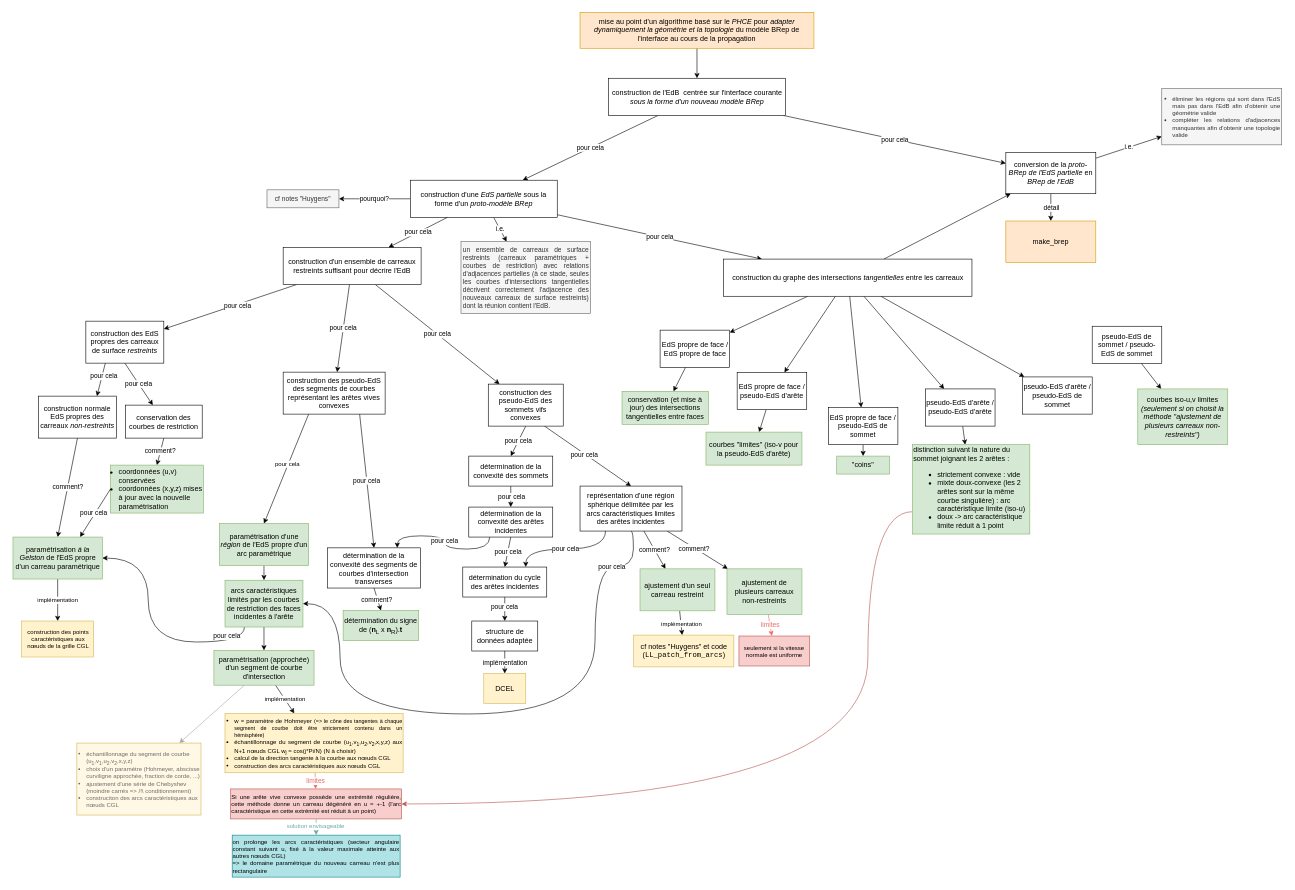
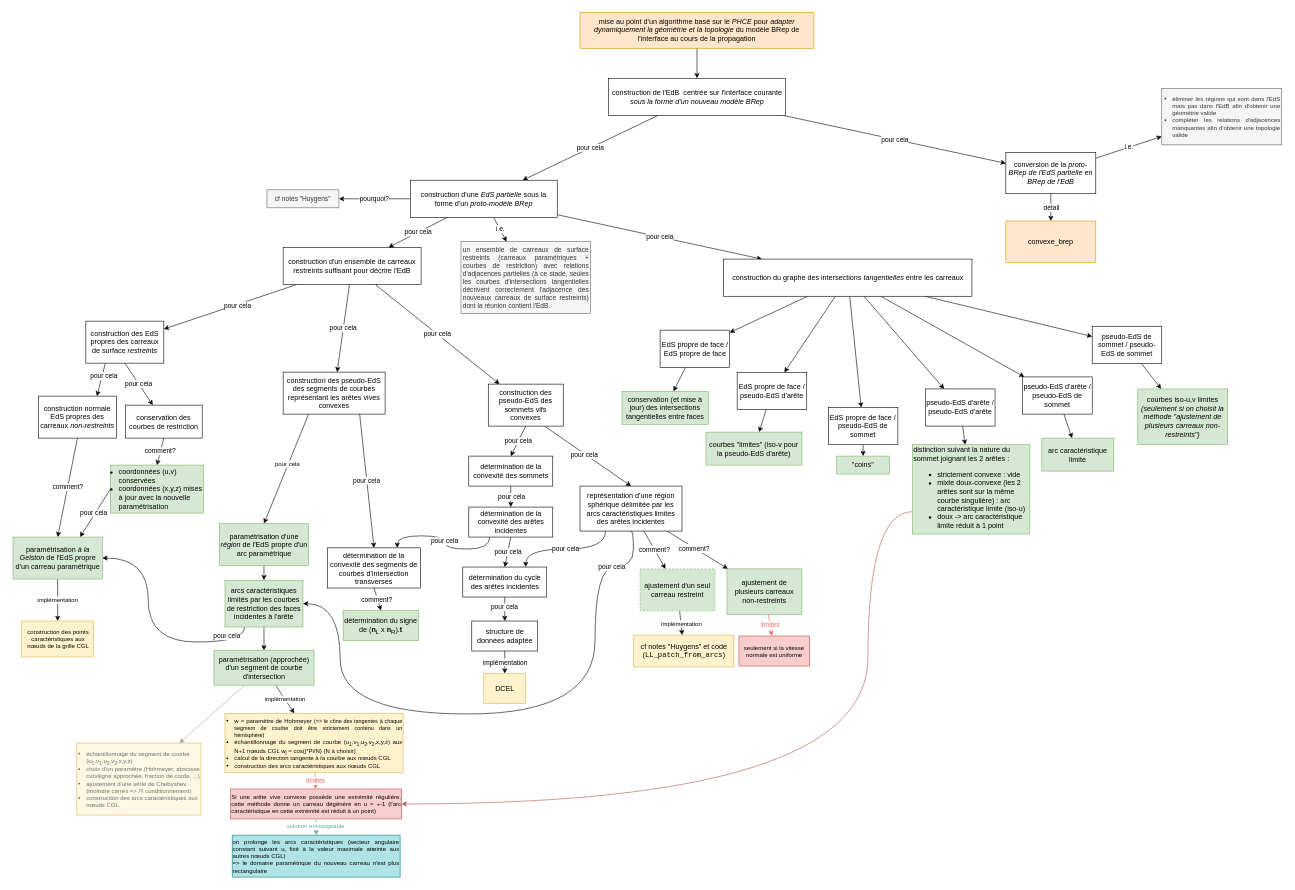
edge "construction du graphe des intersections tangentielles entre les carreaux" -> "conversion de la proto-BRep de l'EdS partielle en BRep de l'EdB": now "construction du graphe des intersections tangentielles entre les carreaux" -> "pseudo-EdS de sommet / pseudo-EdS de sommet"
node "make_brep": label "make_brep" -> "convexe_brep"
edge "pseudo-EdS d'arête / pseudo-EdS de sommet" -> "arc caractéristique limite": added
node "arc caractéristique limite": added
node "ajustement d'un seul carreau restreint": style solid -> dashed
